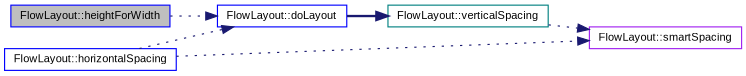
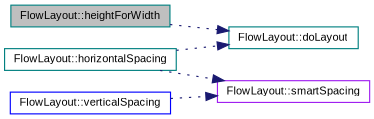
node "FlowLayout::heightForWidth": color blue -> teal
node "FlowLayout::doLayout": color blue -> teal
edge "FlowLayout::doLayout" -> "FlowLayout::verticalSpacing": removed
node "FlowLayout::verticalSpacing": color teal -> blue
node "FlowLayout::horizontalSpacing": color blue -> teal
